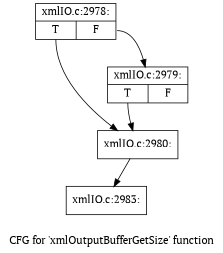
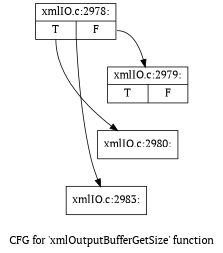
edge "xmlIO.c:2979:" -> "xmlIO.c:2980:": removed
edge "xmlIO.c:2980:" -> "xmlIO.c:2983:": now "xmlIO.c:2978:" -> "xmlIO.c:2983:"
